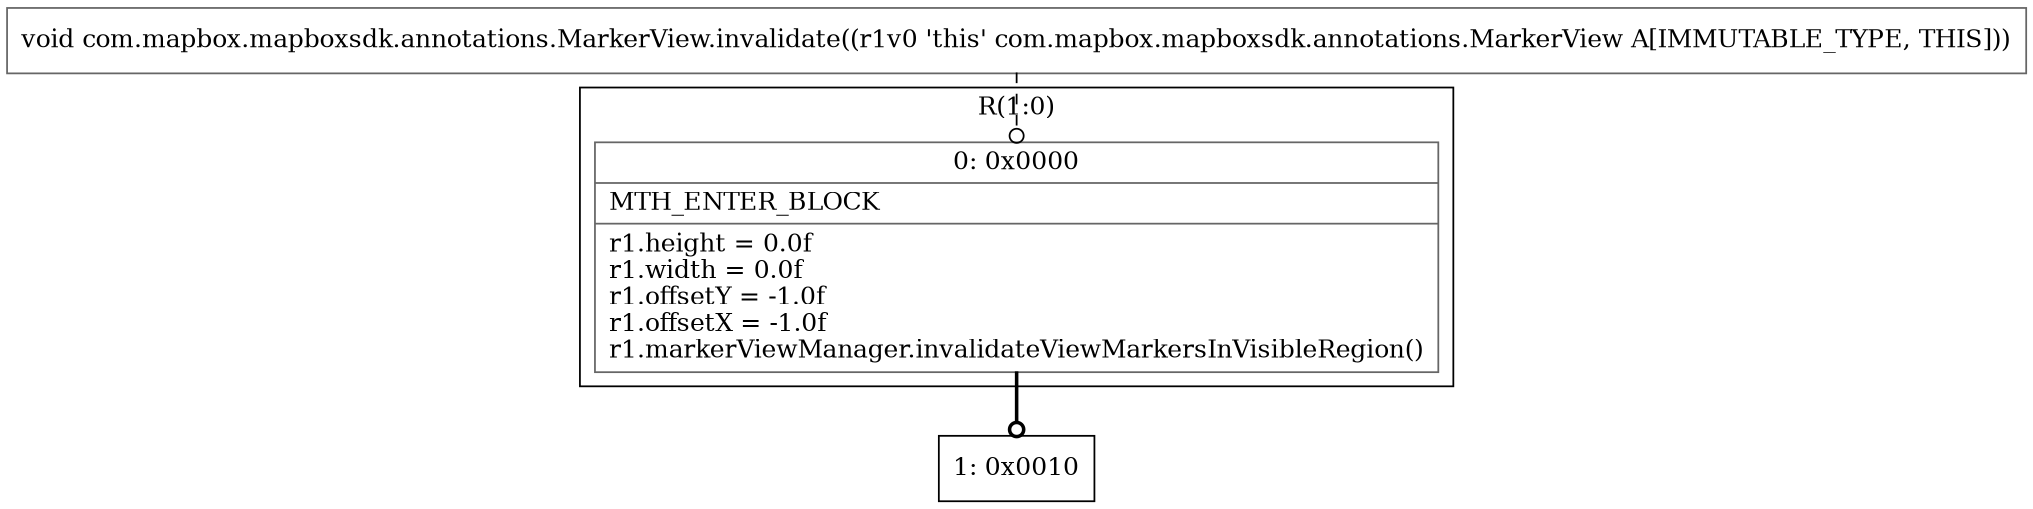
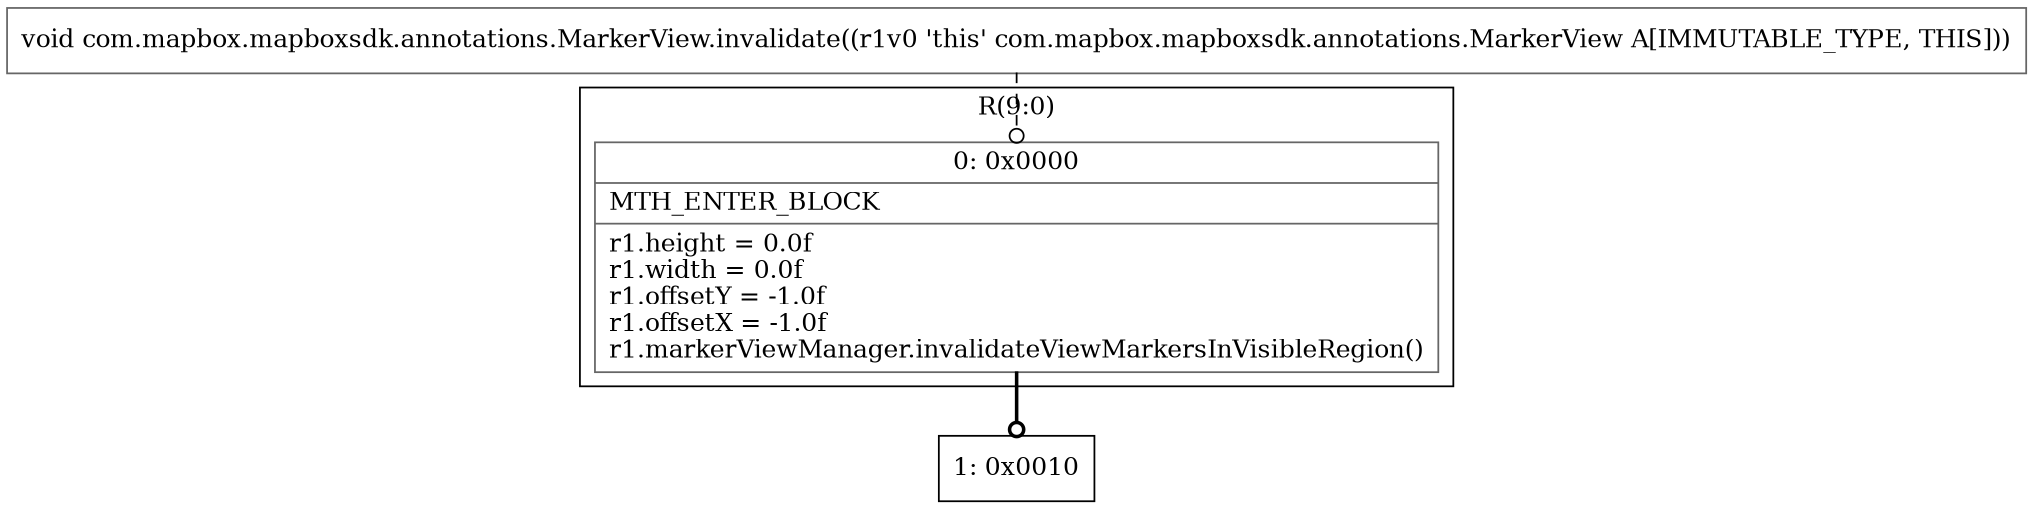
cluster "R(1:0)": label "R(1:0)" -> "R(9:0)"
